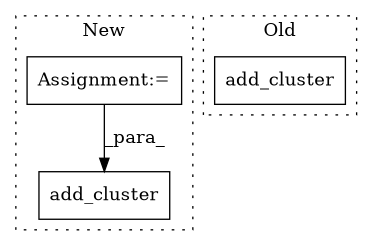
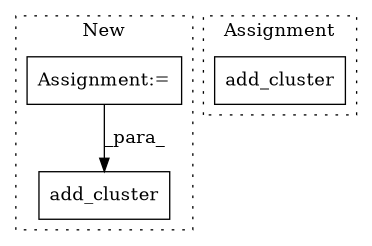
cluster "Old": label "Old" -> "Assignment"
